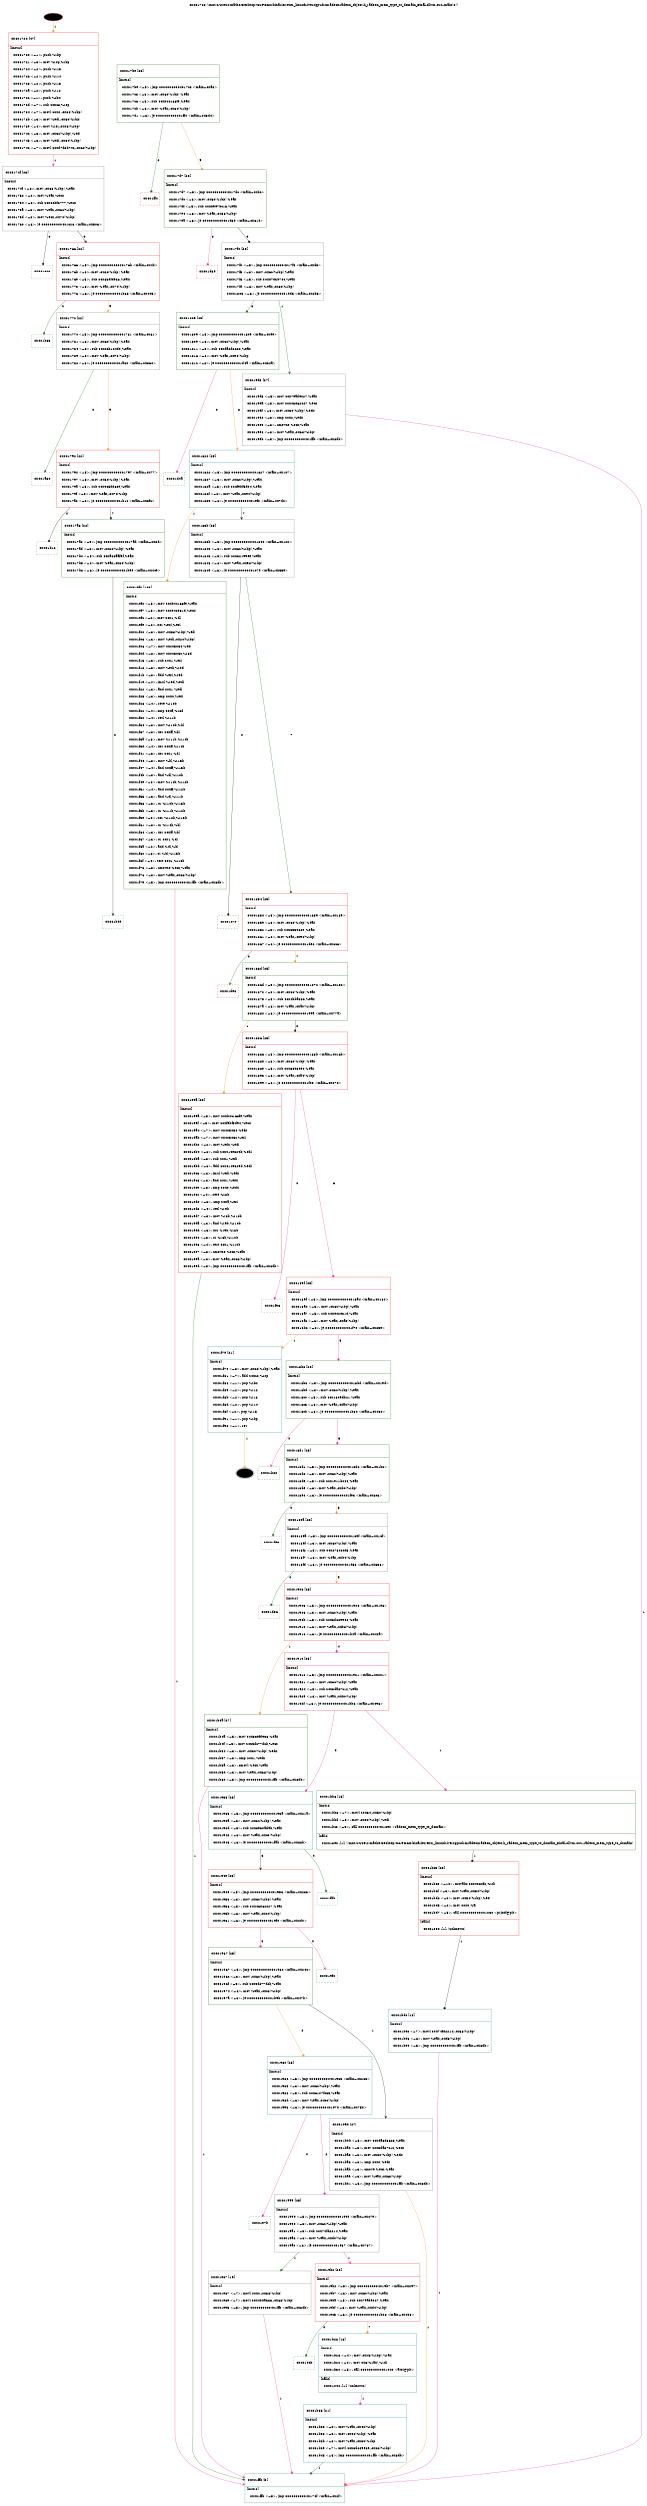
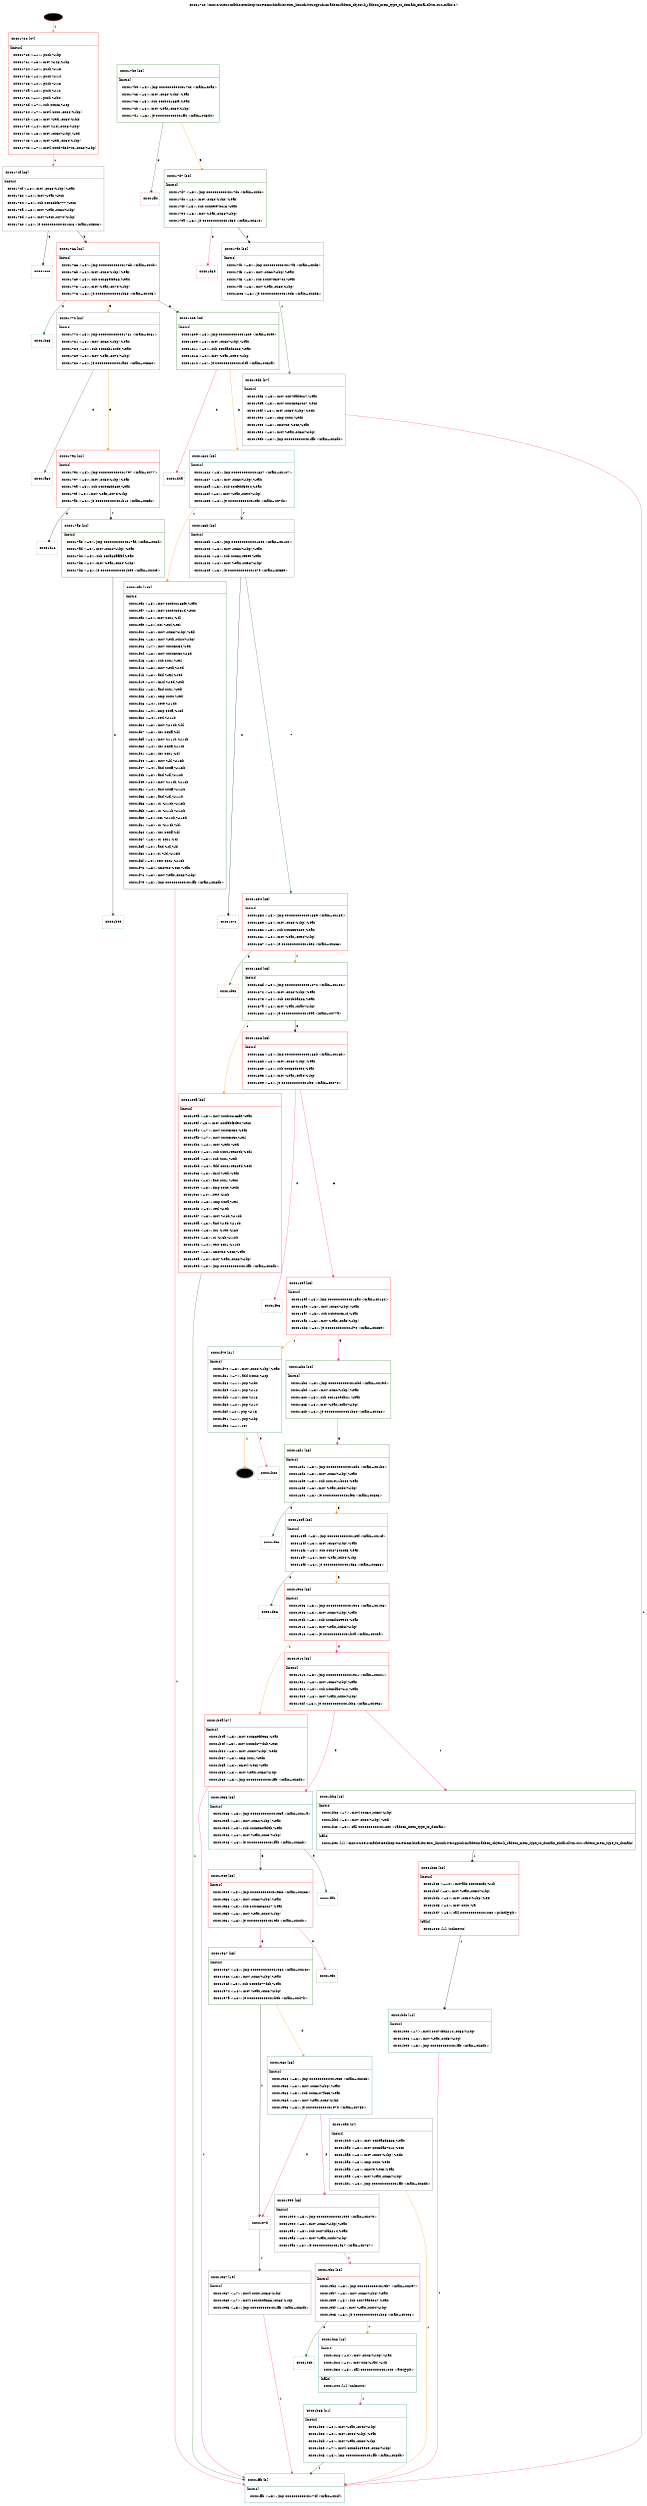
edge "0x4017f0 [25]" -> "0x401809 [25]": now "0x401766 [22]" -> "0x401809 [25]"
edge "0x4018b8 [25]" -> "0x401b80": now "0x401f7e [21]" -> "0x401b80"
node "0x401b4a [27]": color darkgreen -> red
edge "0x401967 [25]" -> "0x401b9b [27]": now "0x401967 [25]" -> "0x401e7b"
edge "0x401999 [25]" -> "0x401e87 [19]": now "0x401e7b" -> "0x401e87 [19]"
